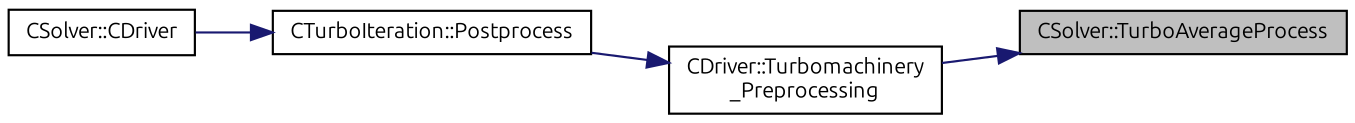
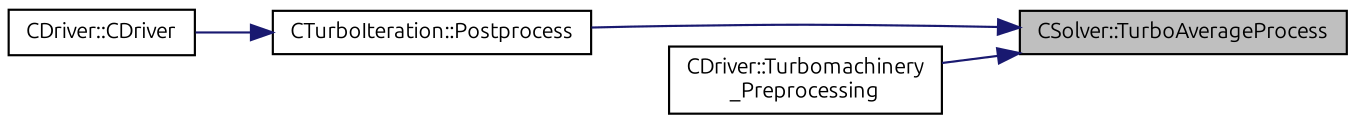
node "CSolver::CDriver": label "CSolver::CDriver" -> "CDriver::CDriver"
edge "CTurboIteration::Postprocess" -> "CDriver::Turbomachinery _Preprocessing": now "CTurboIteration::Postprocess" -> "CSolver::TurboAverageProcess"
